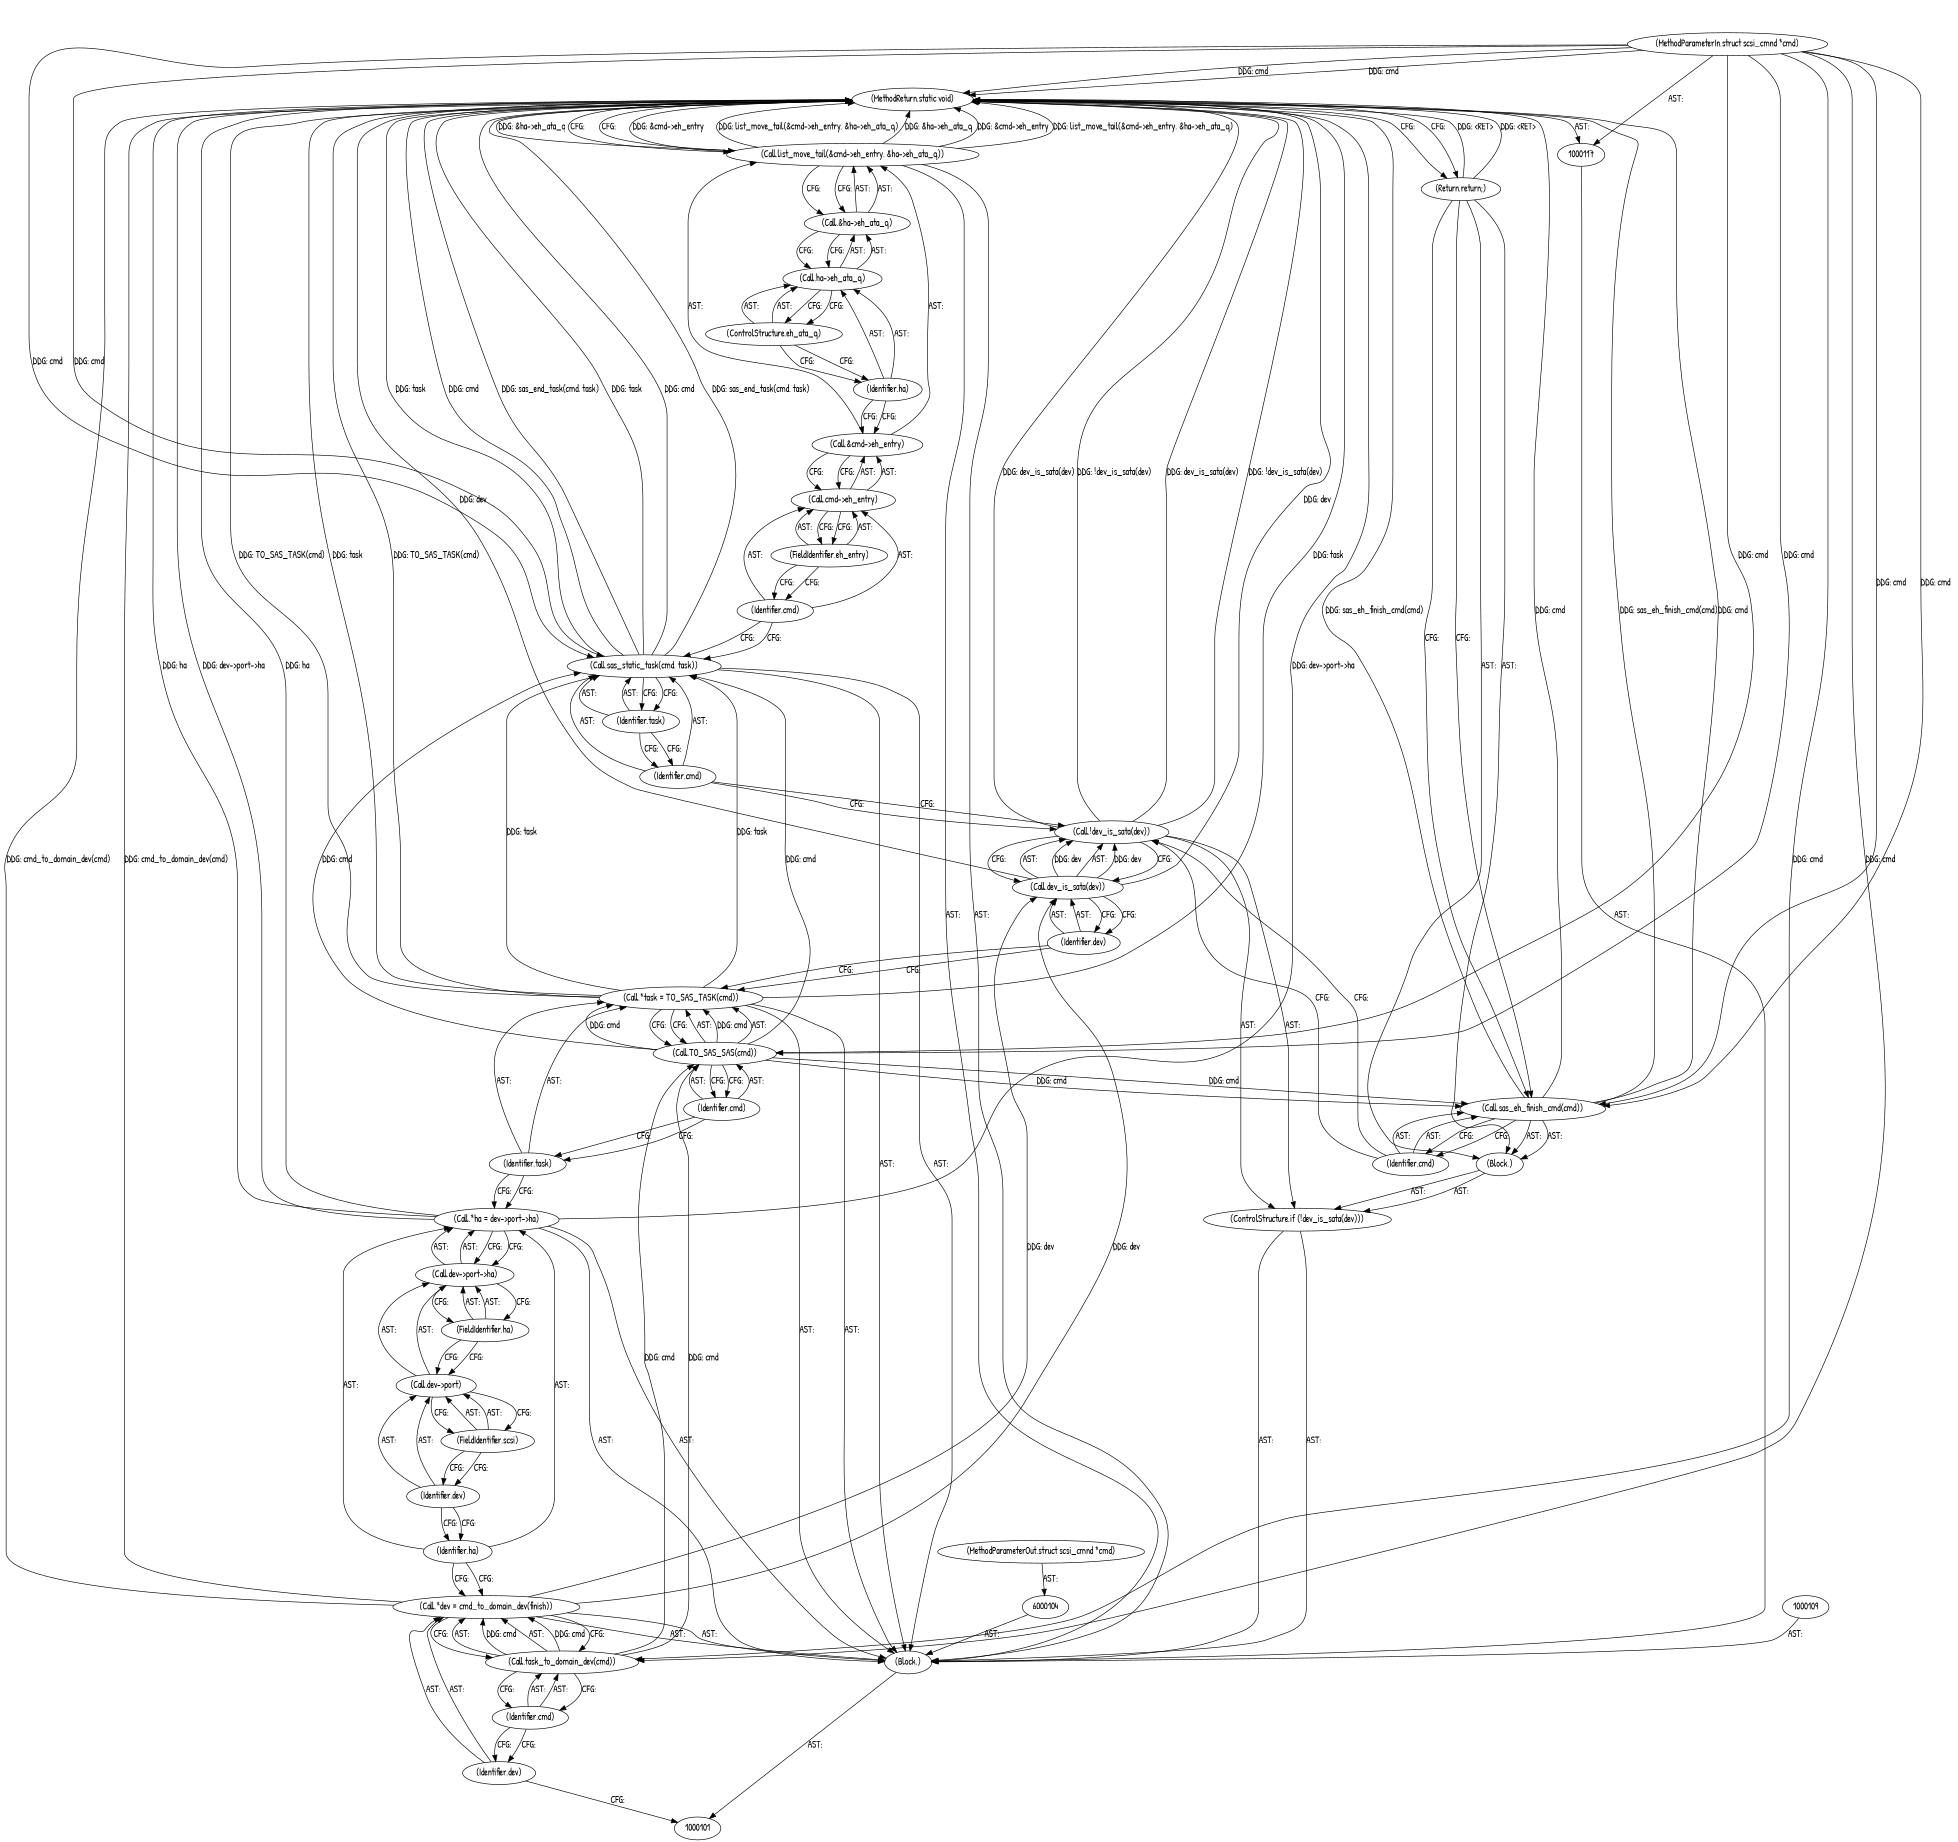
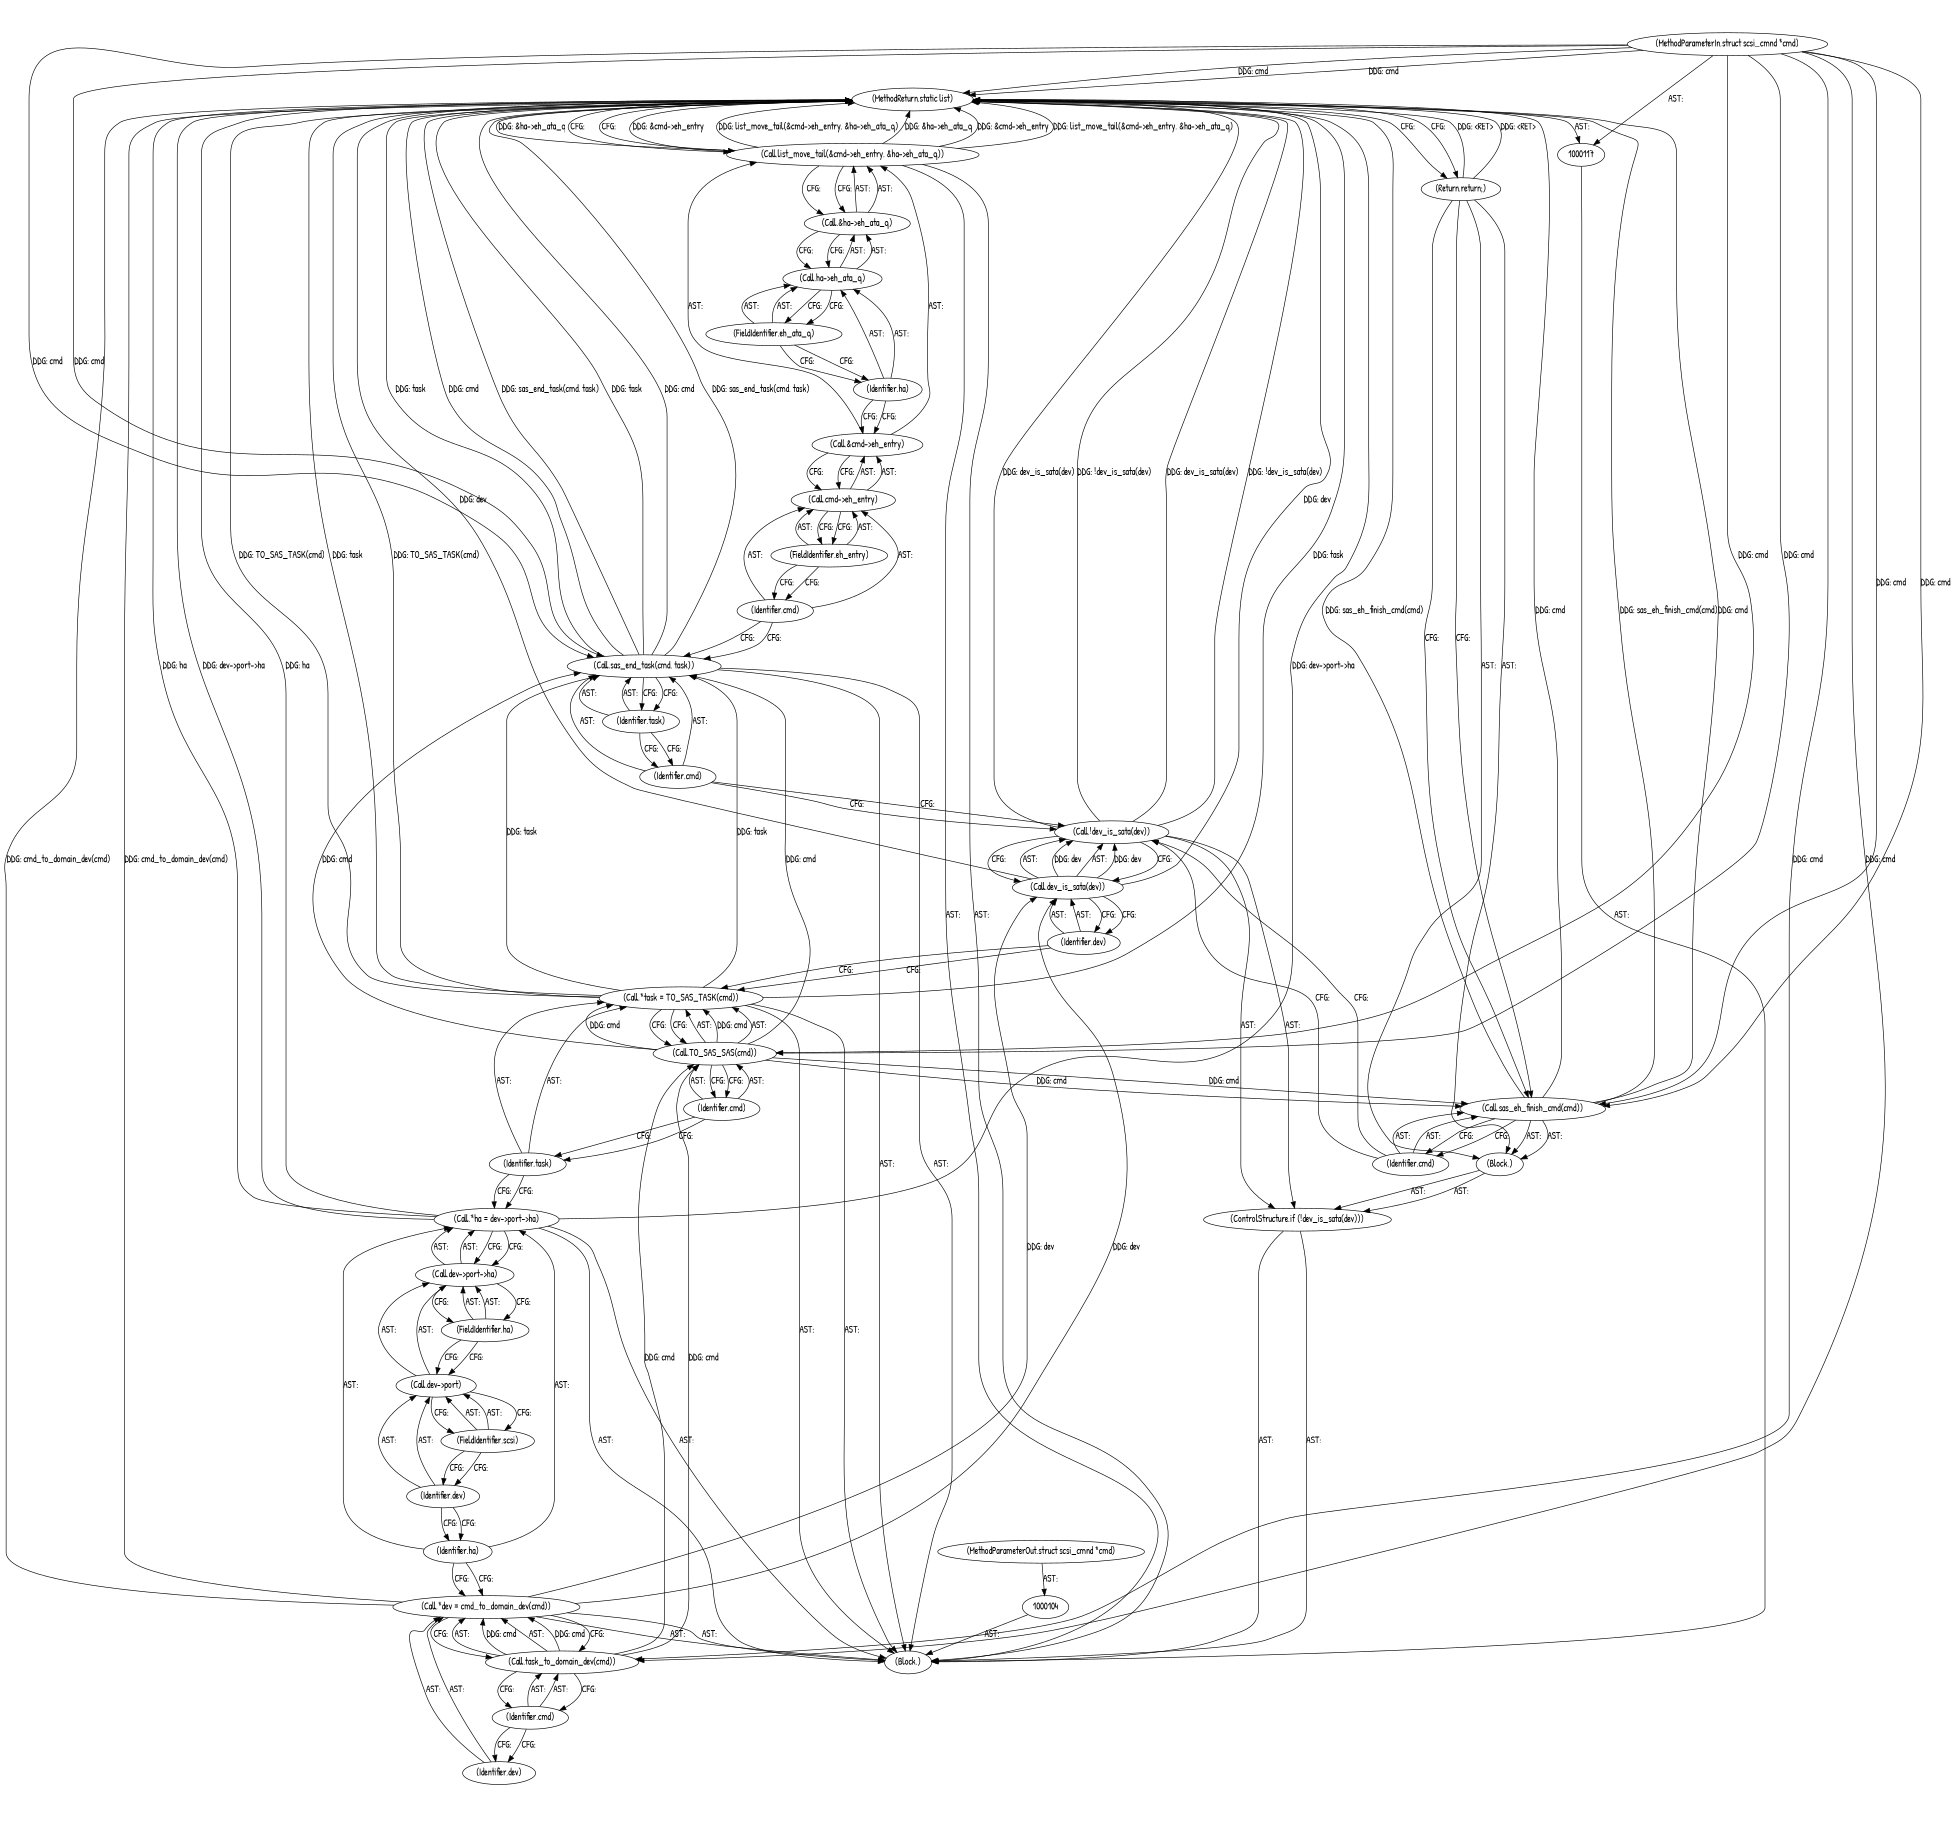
node "(MethodReturn,static void)": label "(MethodReturn,static void)" -> "(MethodReturn,static list)"
node "(ControlStructure,eh_ata_q)": label "(ControlStructure,eh_ata_q)" -> "(FieldIdentifier,eh_ata_q)"
node "(Call,sas_static_task(cmd, task))": label "(Call,sas_static_task(cmd, task))" -> "(Call,sas_end_task(cmd, task))"
node "(Call,*dev = cmd_to_domain_dev(finish))": label "(Call,*dev = cmd_to_domain_dev(finish))" -> "(Call,*dev = cmd_to_domain_dev(cmd))"
node "6000104": label "6000104" -> "1000104"
node "1000109": removed
node "1000101": removed
